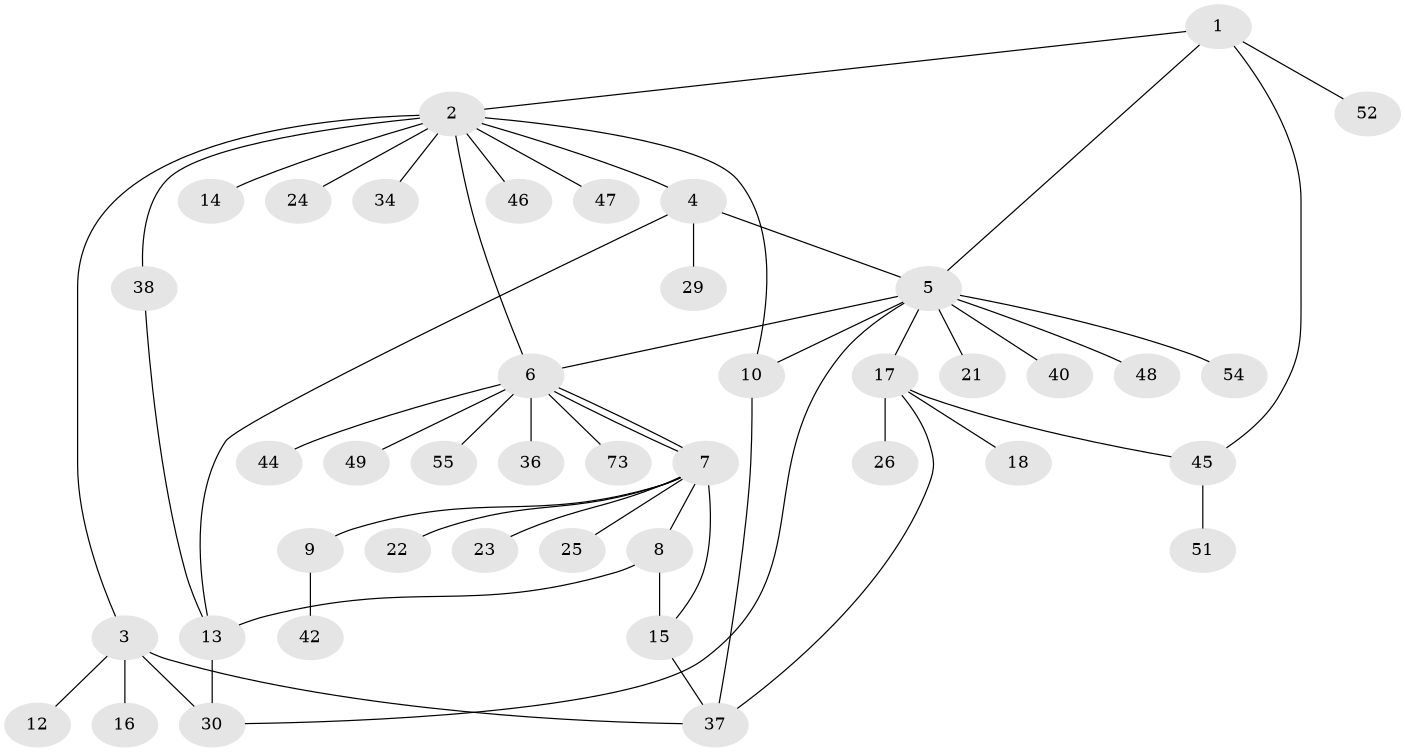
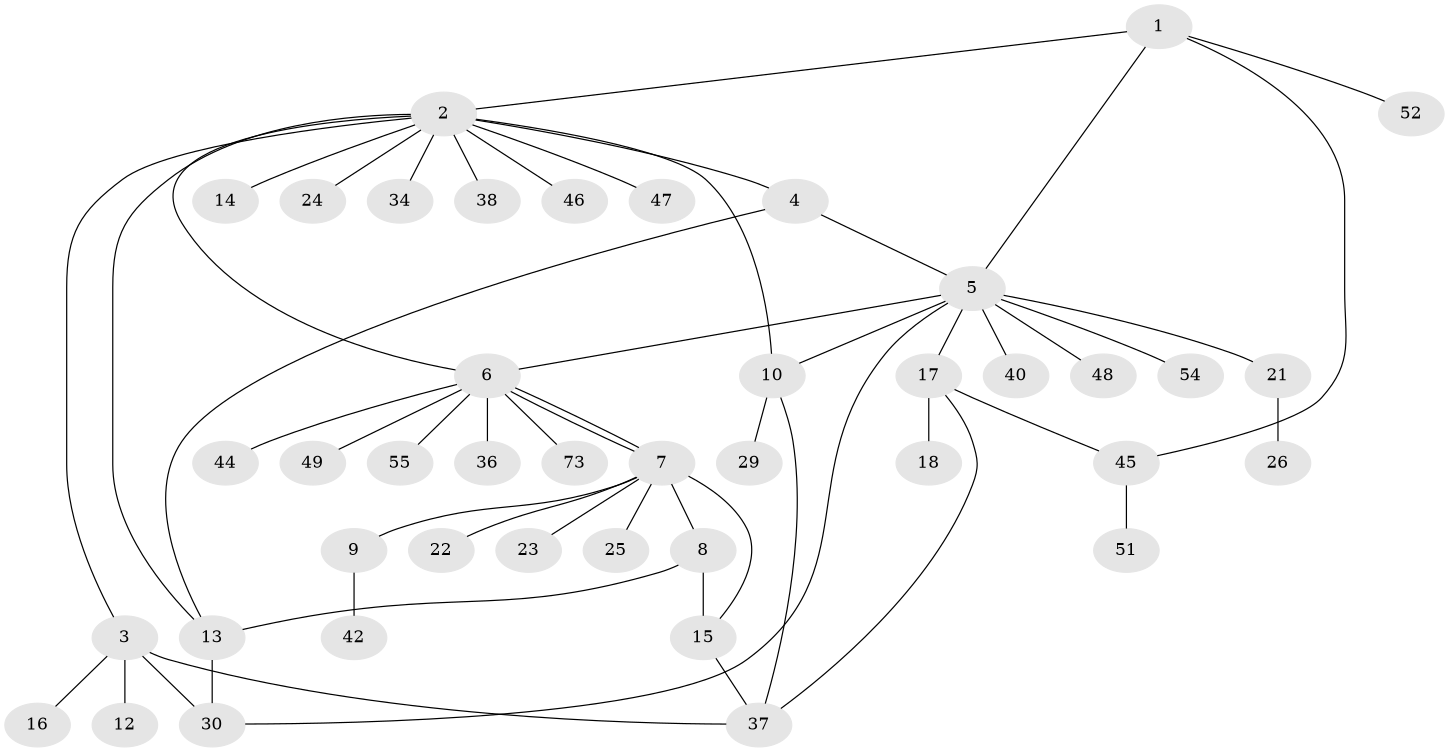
edge "4" -- "29": now "10" -- "29"
edge "17" -- "26": now "21" -- "26"
edge "38" -- "13": now "2" -- "13"
